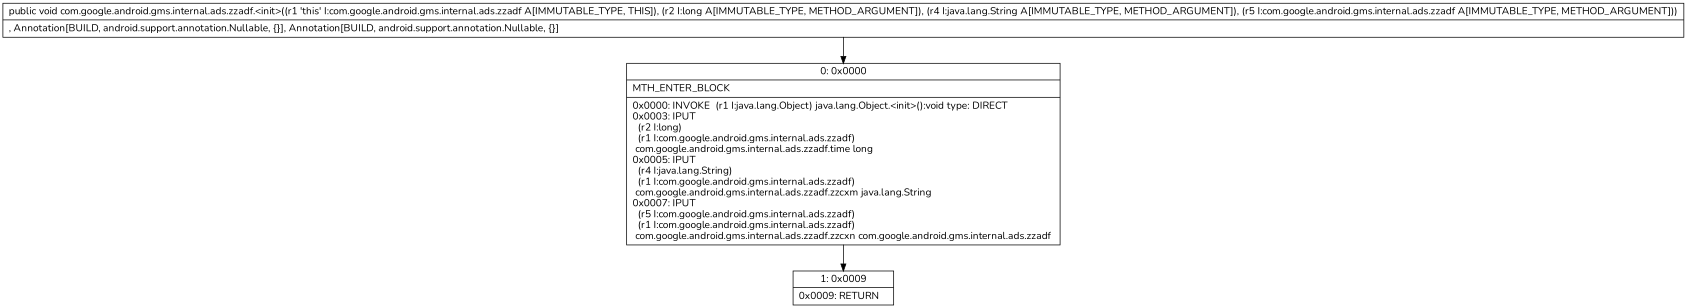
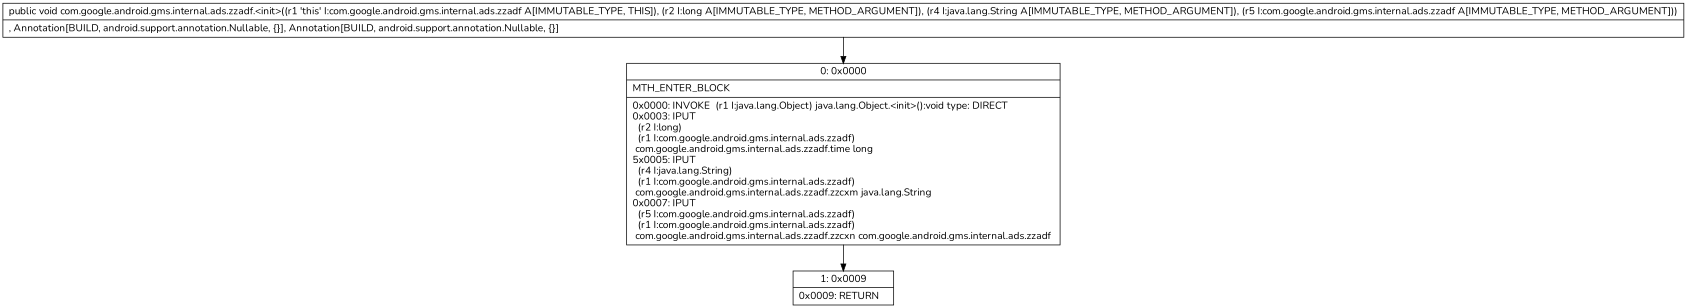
node "0: 0x0000": text "0x0005: IPUT" -> "5x0005: IPUT"
